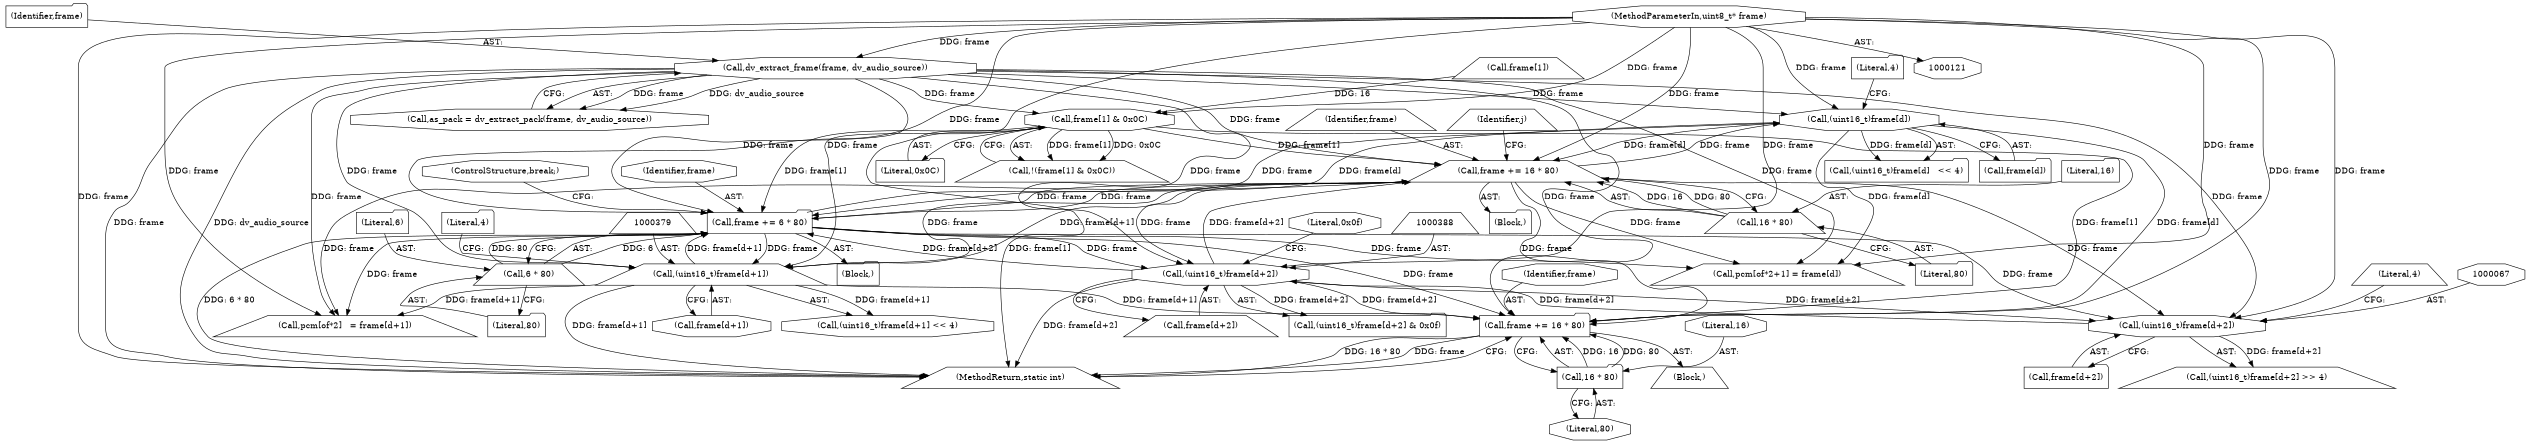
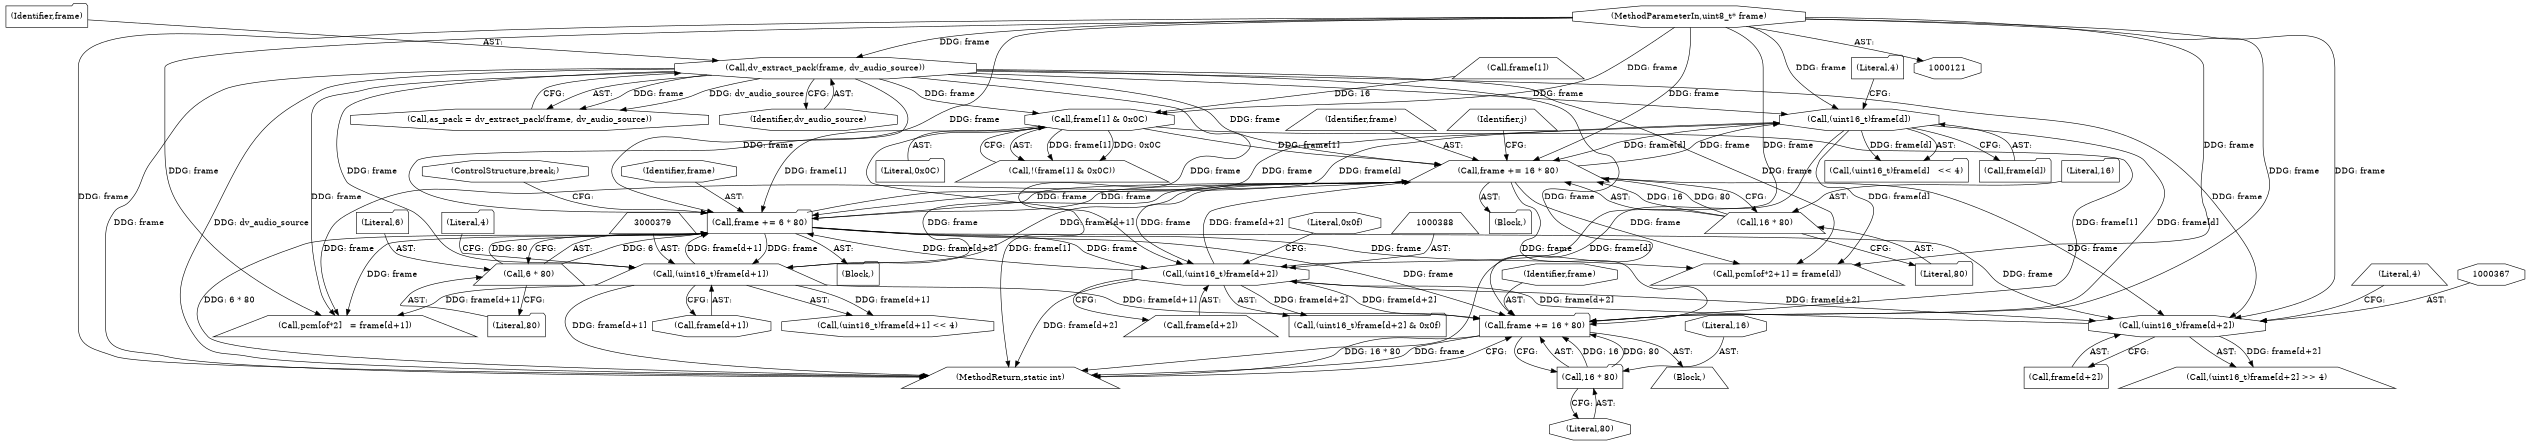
edge "(MethodParameterIn,uint8_t* frame)" -> "(Call,(uint16_t)frame[d+1])": removed, label "DDG: frame"
node "(Call,dv_extract_frame(frame, dv_audio_source))": label "(Call,dv_extract_frame(frame, dv_audio_source))" -> "(Call,dv_extract_pack(frame, dv_audio_source))"
node "(Identifier,dv_audio_source)": added
edge "(Call,frame[1] & 0x0C)" -> "(Literal,0x0C)": removed, label "CFG:"
node "1000379": label "1000379" -> "3000379"
node "1000067": label "1000067" -> "1000367"
edge "(Call,(uint16_t)frame[d])" -> "(MethodReturn,static int)": added, label "DDG: frame[d]"
